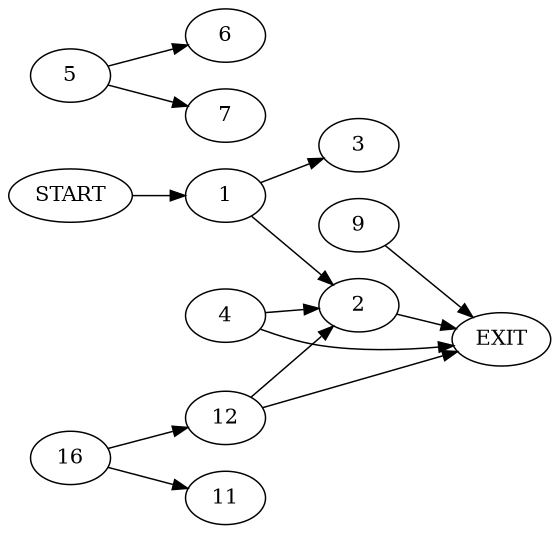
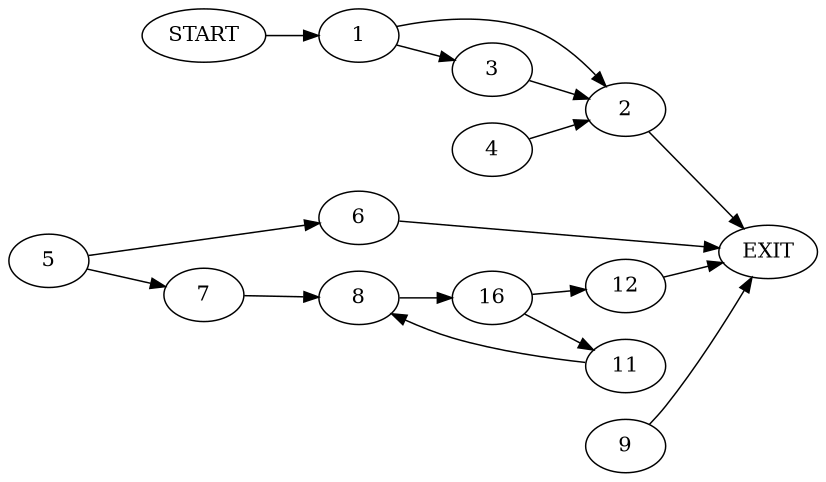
node "8": added
edge "4" -> "EXIT": now "6" -> "EXIT"
edge "12" -> "2": now "3" -> "2"
